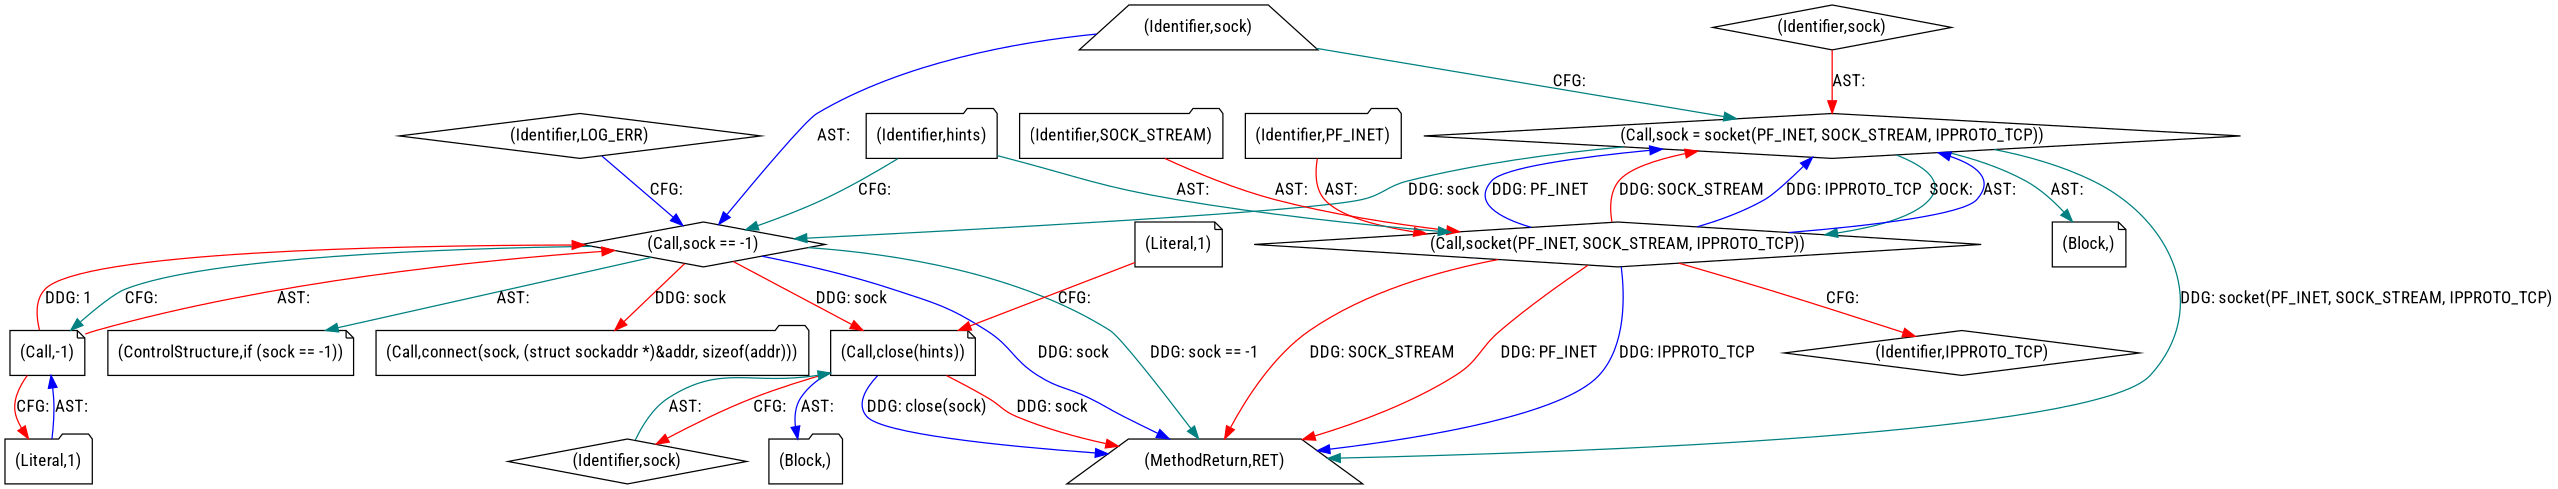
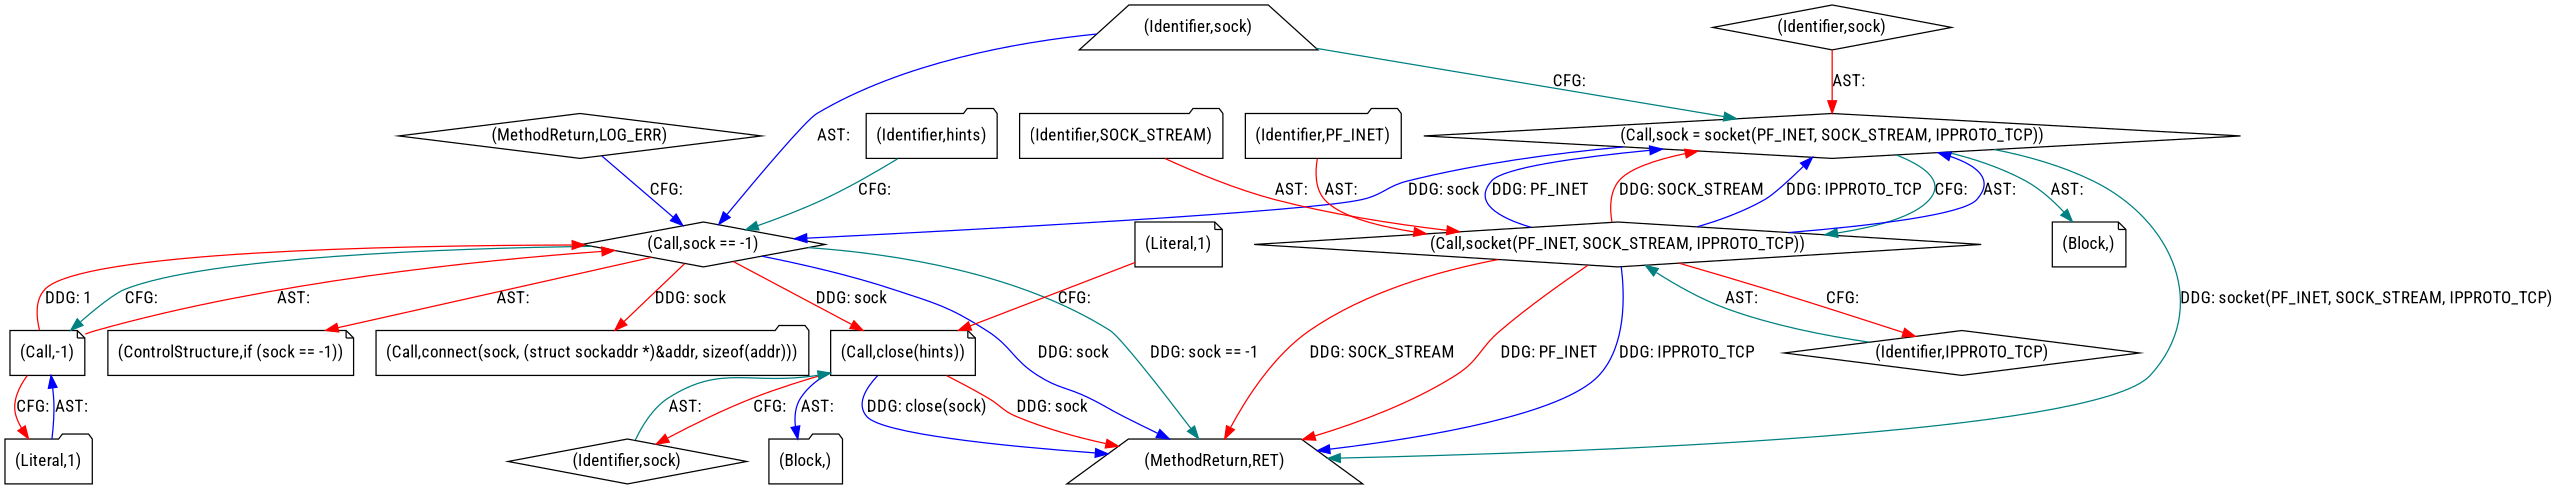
node "(Identifier,LOG_ERR)": label "(Identifier,LOG_ERR)" -> "(MethodReturn,LOG_ERR)"
edge "(Call,sock = socket(PF_INET, SOCK_STREAM, IPPROTO_TCP))" -> "(Call,socket(PF_INET, SOCK_STREAM, IPPROTO_TCP))": label "SOCK: " -> "CFG: "
edge "(Identifier,hints)" -> "(Call,socket(PF_INET, SOCK_STREAM, IPPROTO_TCP))": now "(Identifier,IPPROTO_TCP)" -> "(Call,socket(PF_INET, SOCK_STREAM, IPPROTO_TCP))"
edge "(Call,sock = socket(PF_INET, SOCK_STREAM, IPPROTO_TCP))" -> "(Call,sock == -1)": color teal -> blue
edge "(Call,sock == -1)" -> "(ControlStructure,if (sock == -1))": color teal -> red
